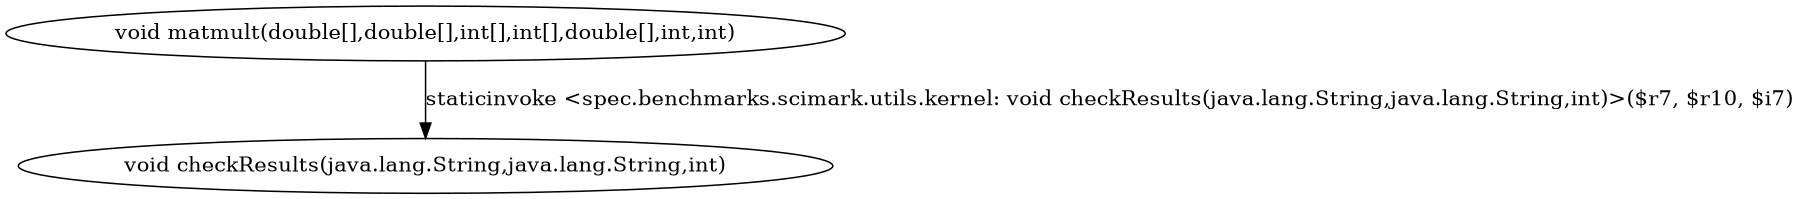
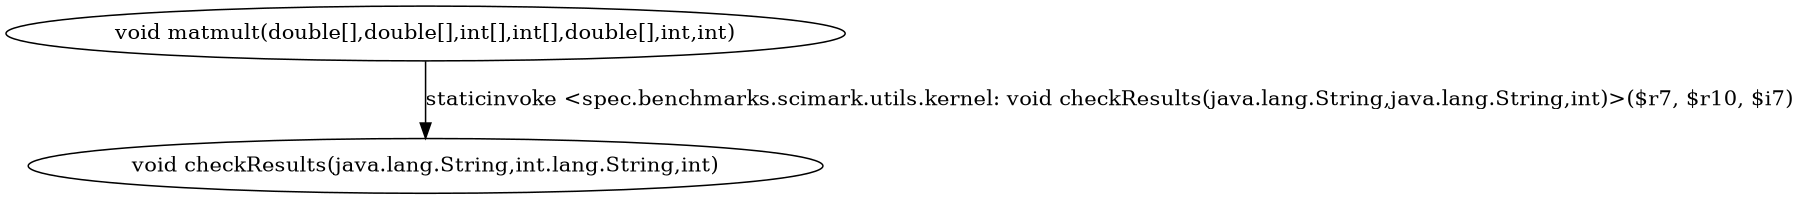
node "void checkResults(java.lang.String,java.lang.String,int)": label "void checkResults(java.lang.String,java.lang.String,int)" -> "void checkResults(java.lang.String,int.lang.String,int)"
